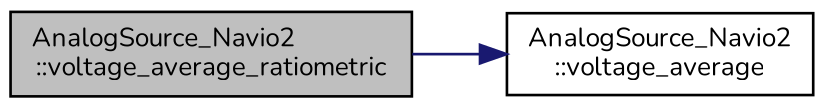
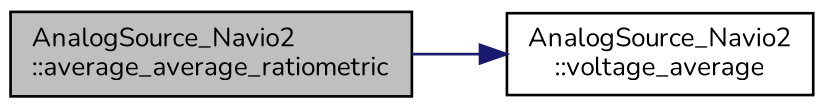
node "AnalogSource_Navio2 ::voltage_average_ratiometric": label "AnalogSource_Navio2 ::voltage_average_ratiometric" -> "AnalogSource_Navio2 ::average_average_ratiometric"
